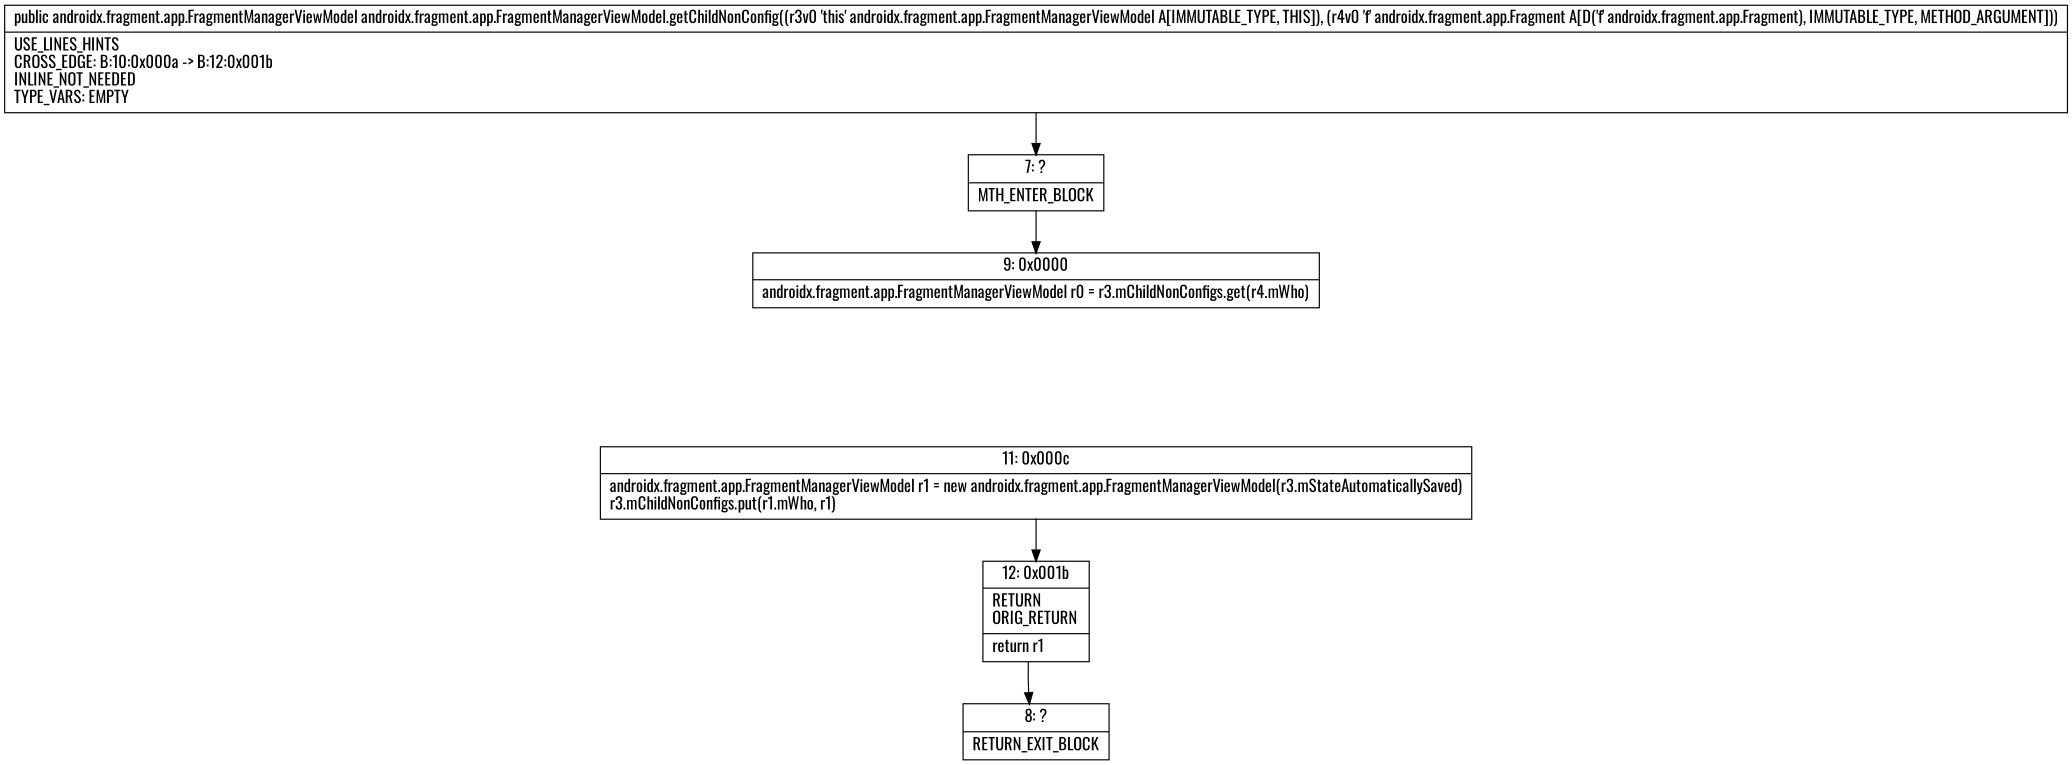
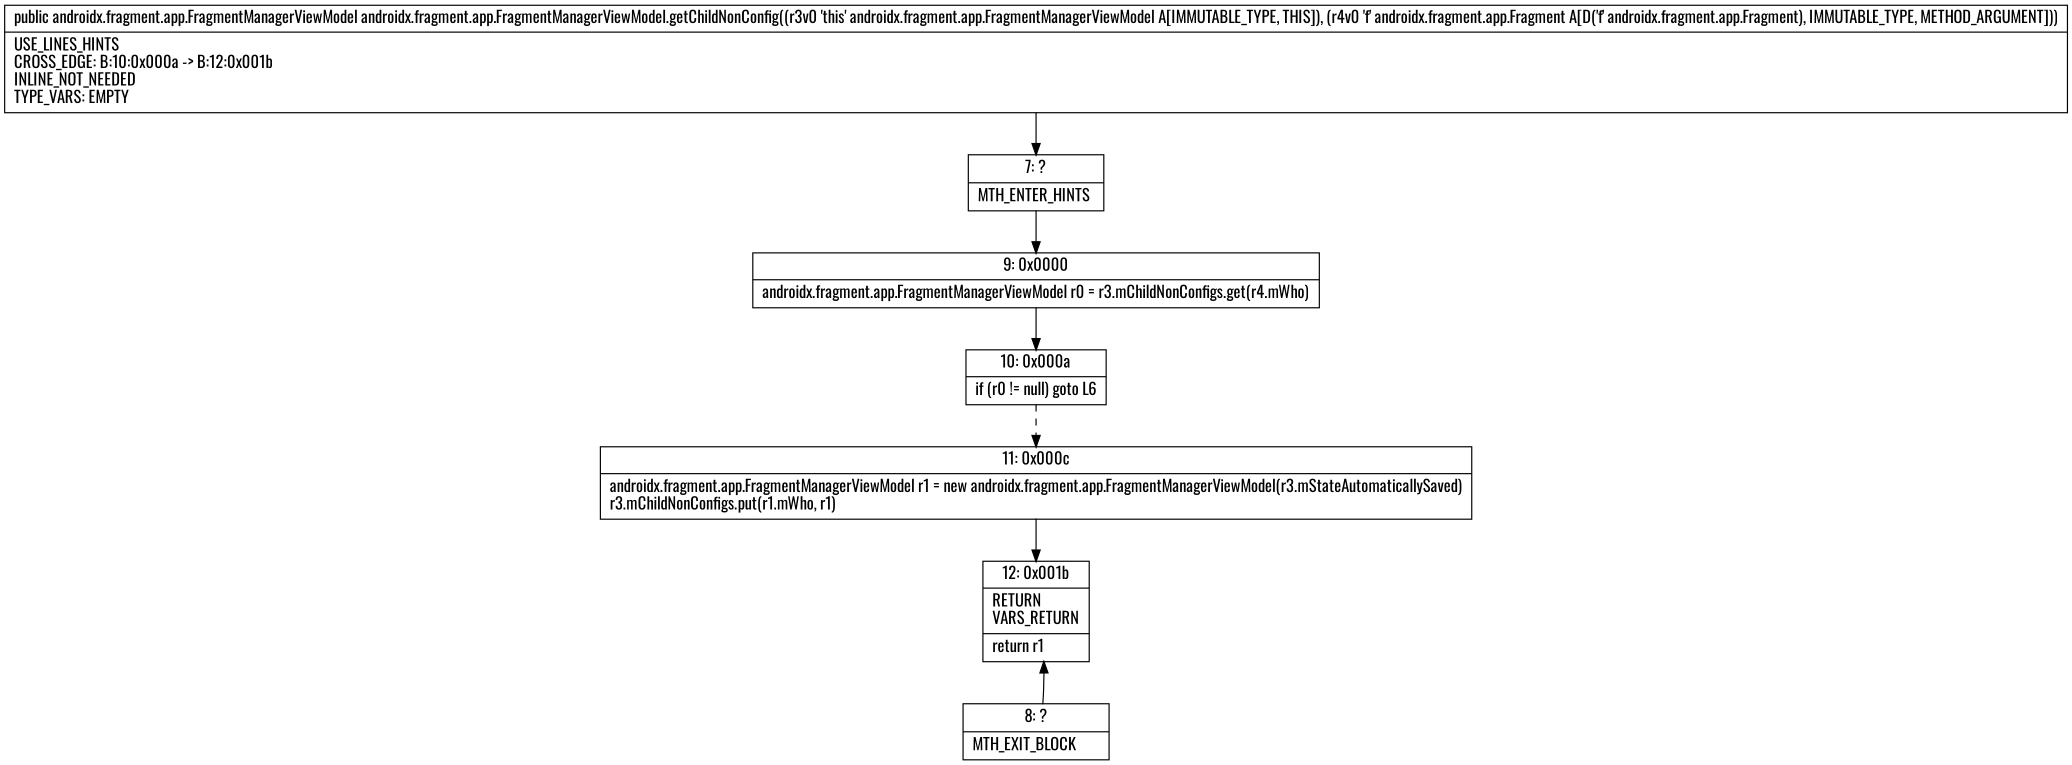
node "7: ?": text "MTH_ENTER_BLOCK" -> "MTH_ENTER_HINTS"
node "10: 0x000a": added
node "12: 0x001b": text "ORIG_RETURN" -> "VARS_RETURN"
edge "12: 0x001b" -> "8: ?": reversed
node "8: ?": text "RETURN_EXIT_BLOCK" -> "MTH_EXIT_BLOCK"
